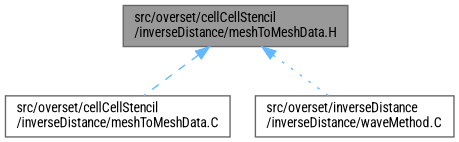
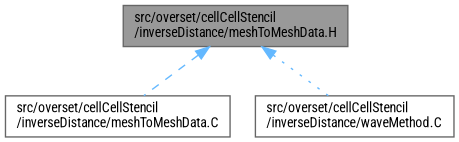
node "src/overset/inverseDistance /inverseDistance/waveMethod.C": label "src/overset/inverseDistance /inverseDistance/waveMethod.C" -> "src/overset/cellCellStencil /inverseDistance/waveMethod.C"
